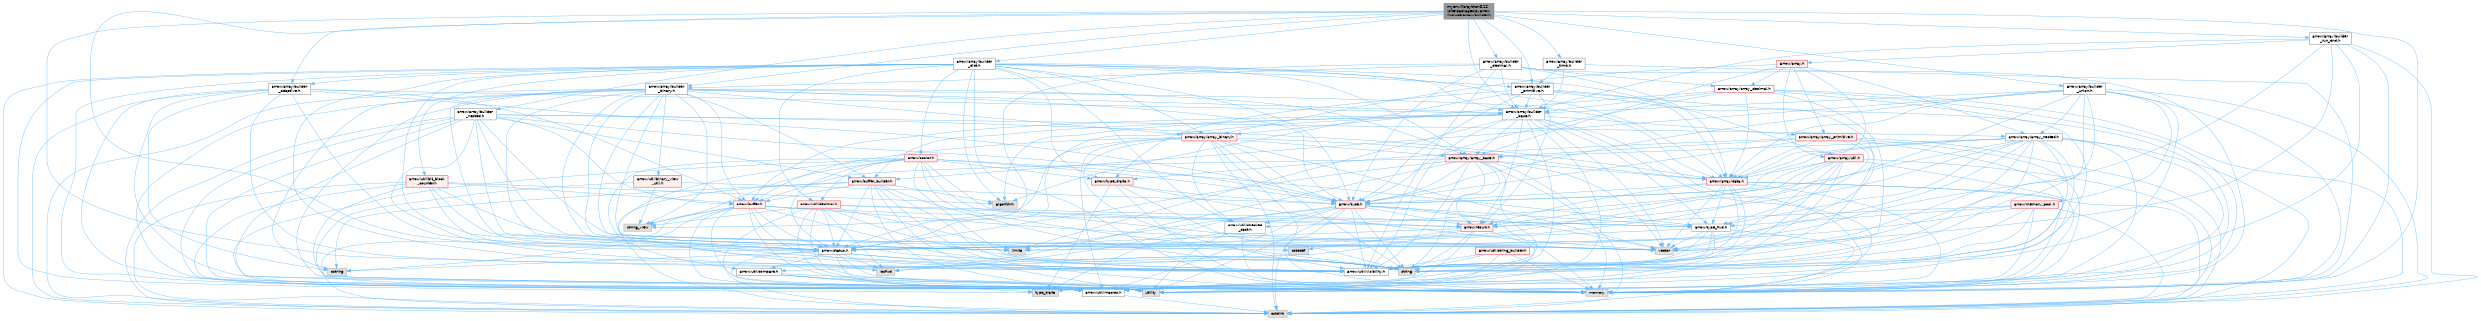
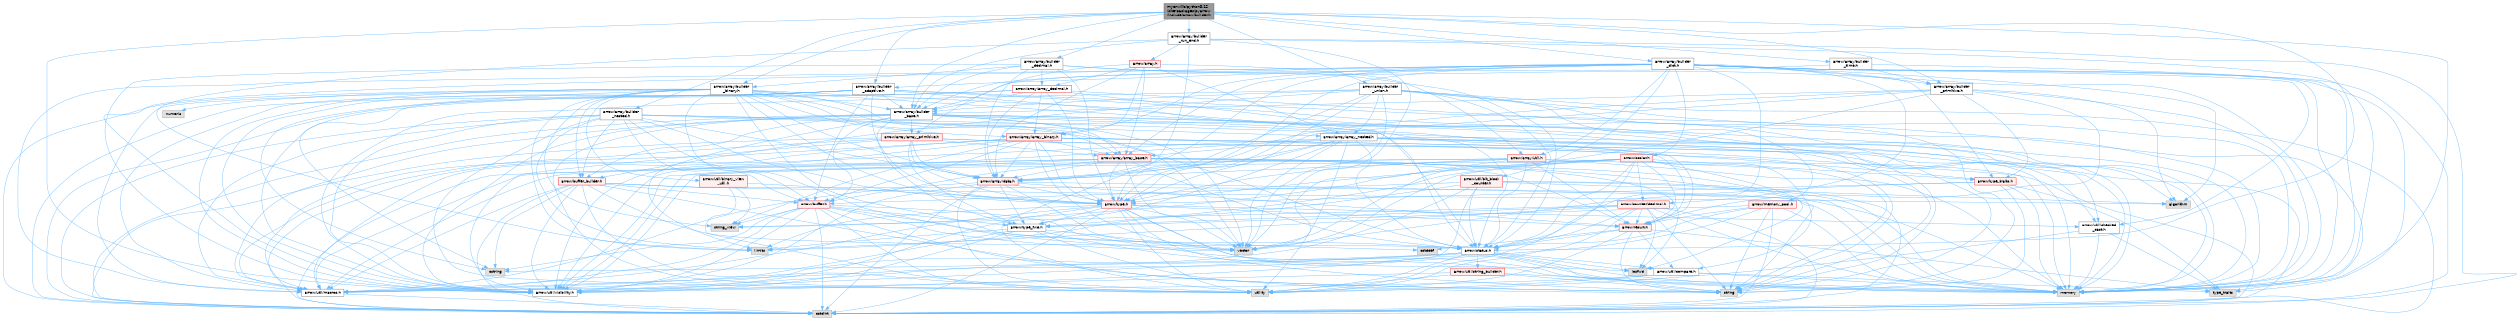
node "numeric": added
edge "arrow/array/builder _adaptive.h" -> "type_traits": added
node "arrow/util/decimal.h": label "arrow/util/decimal.h" -> "arrow/counter/decimal.h"
edge "arrow/status.h" -> "arrow/util/string_builder.h": added
